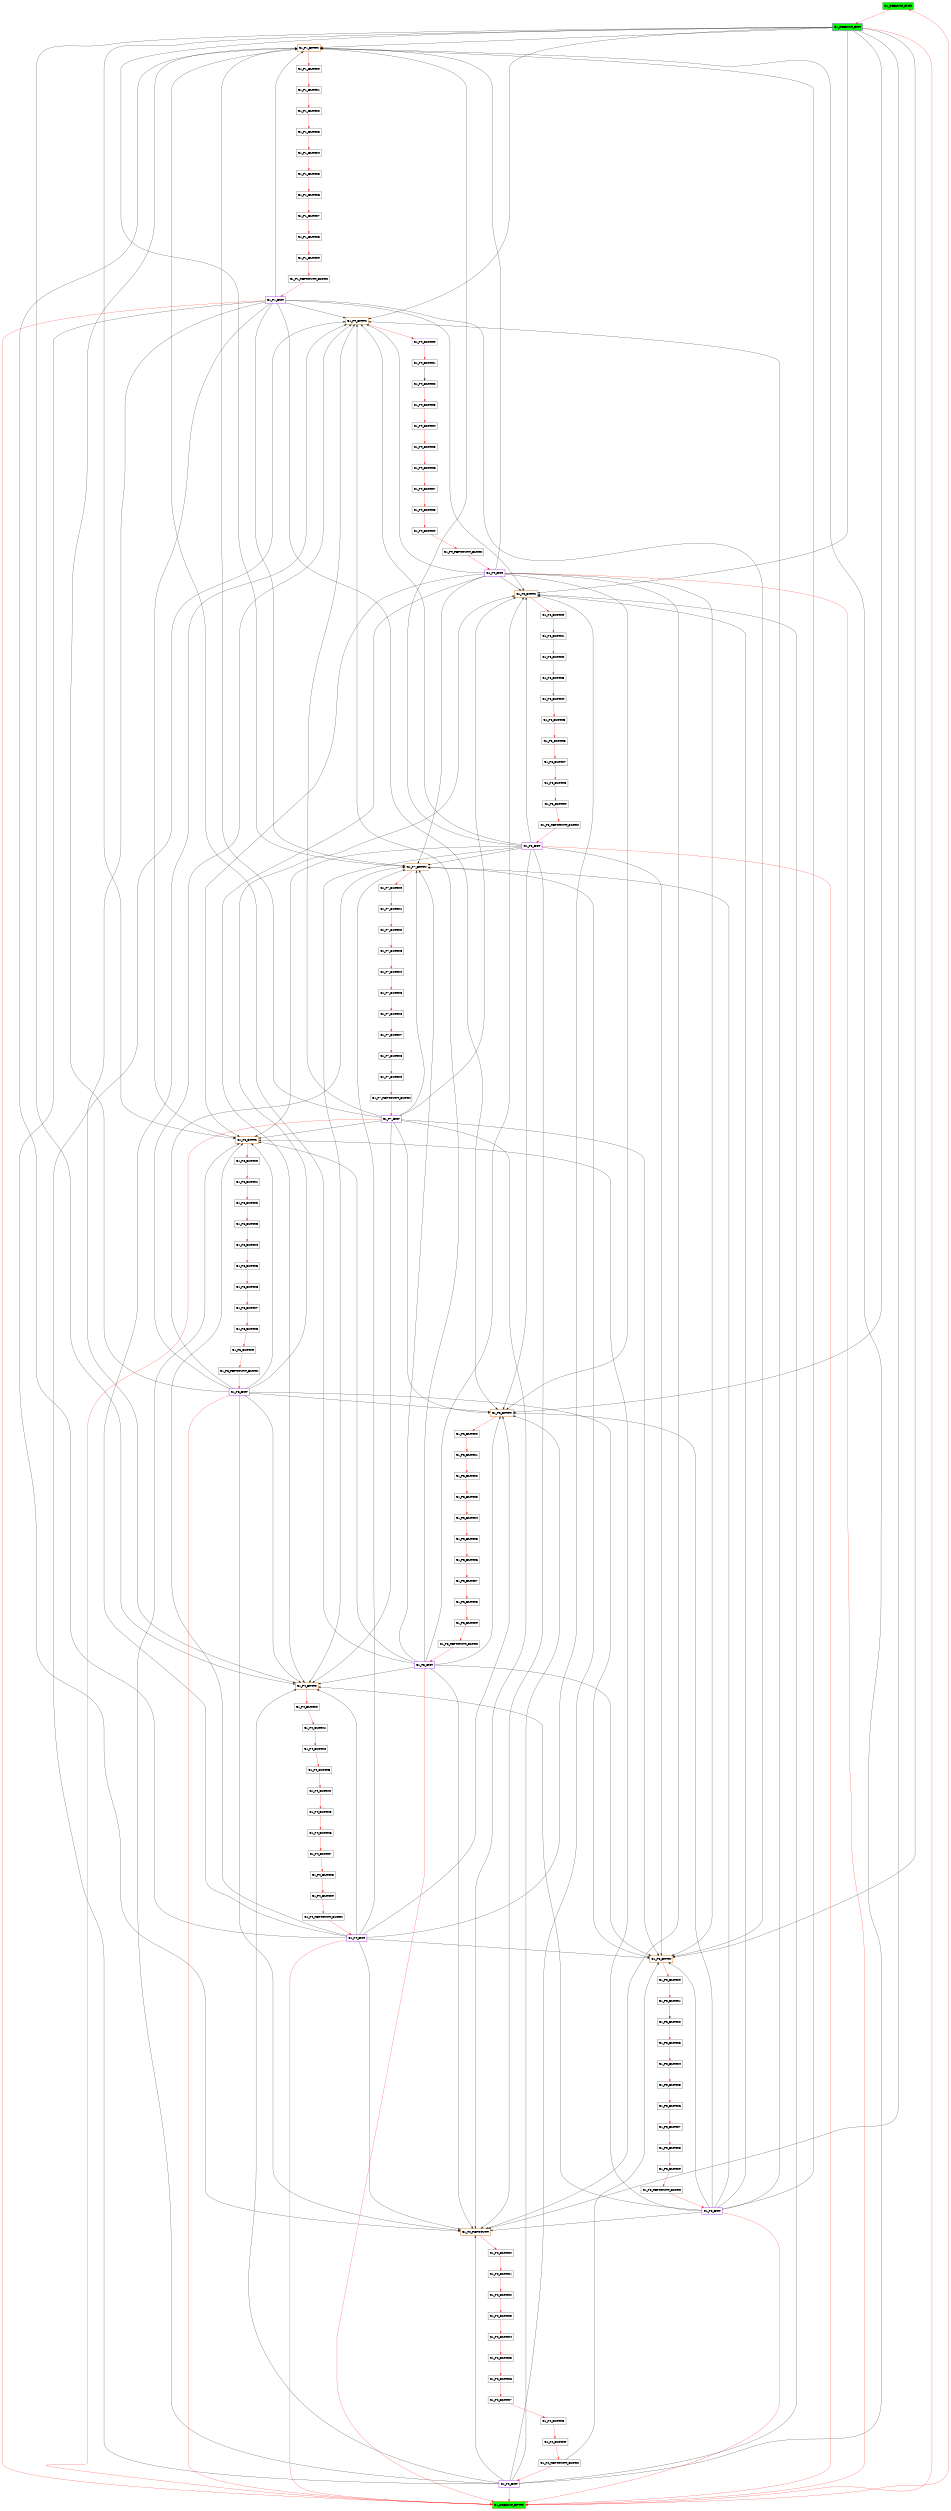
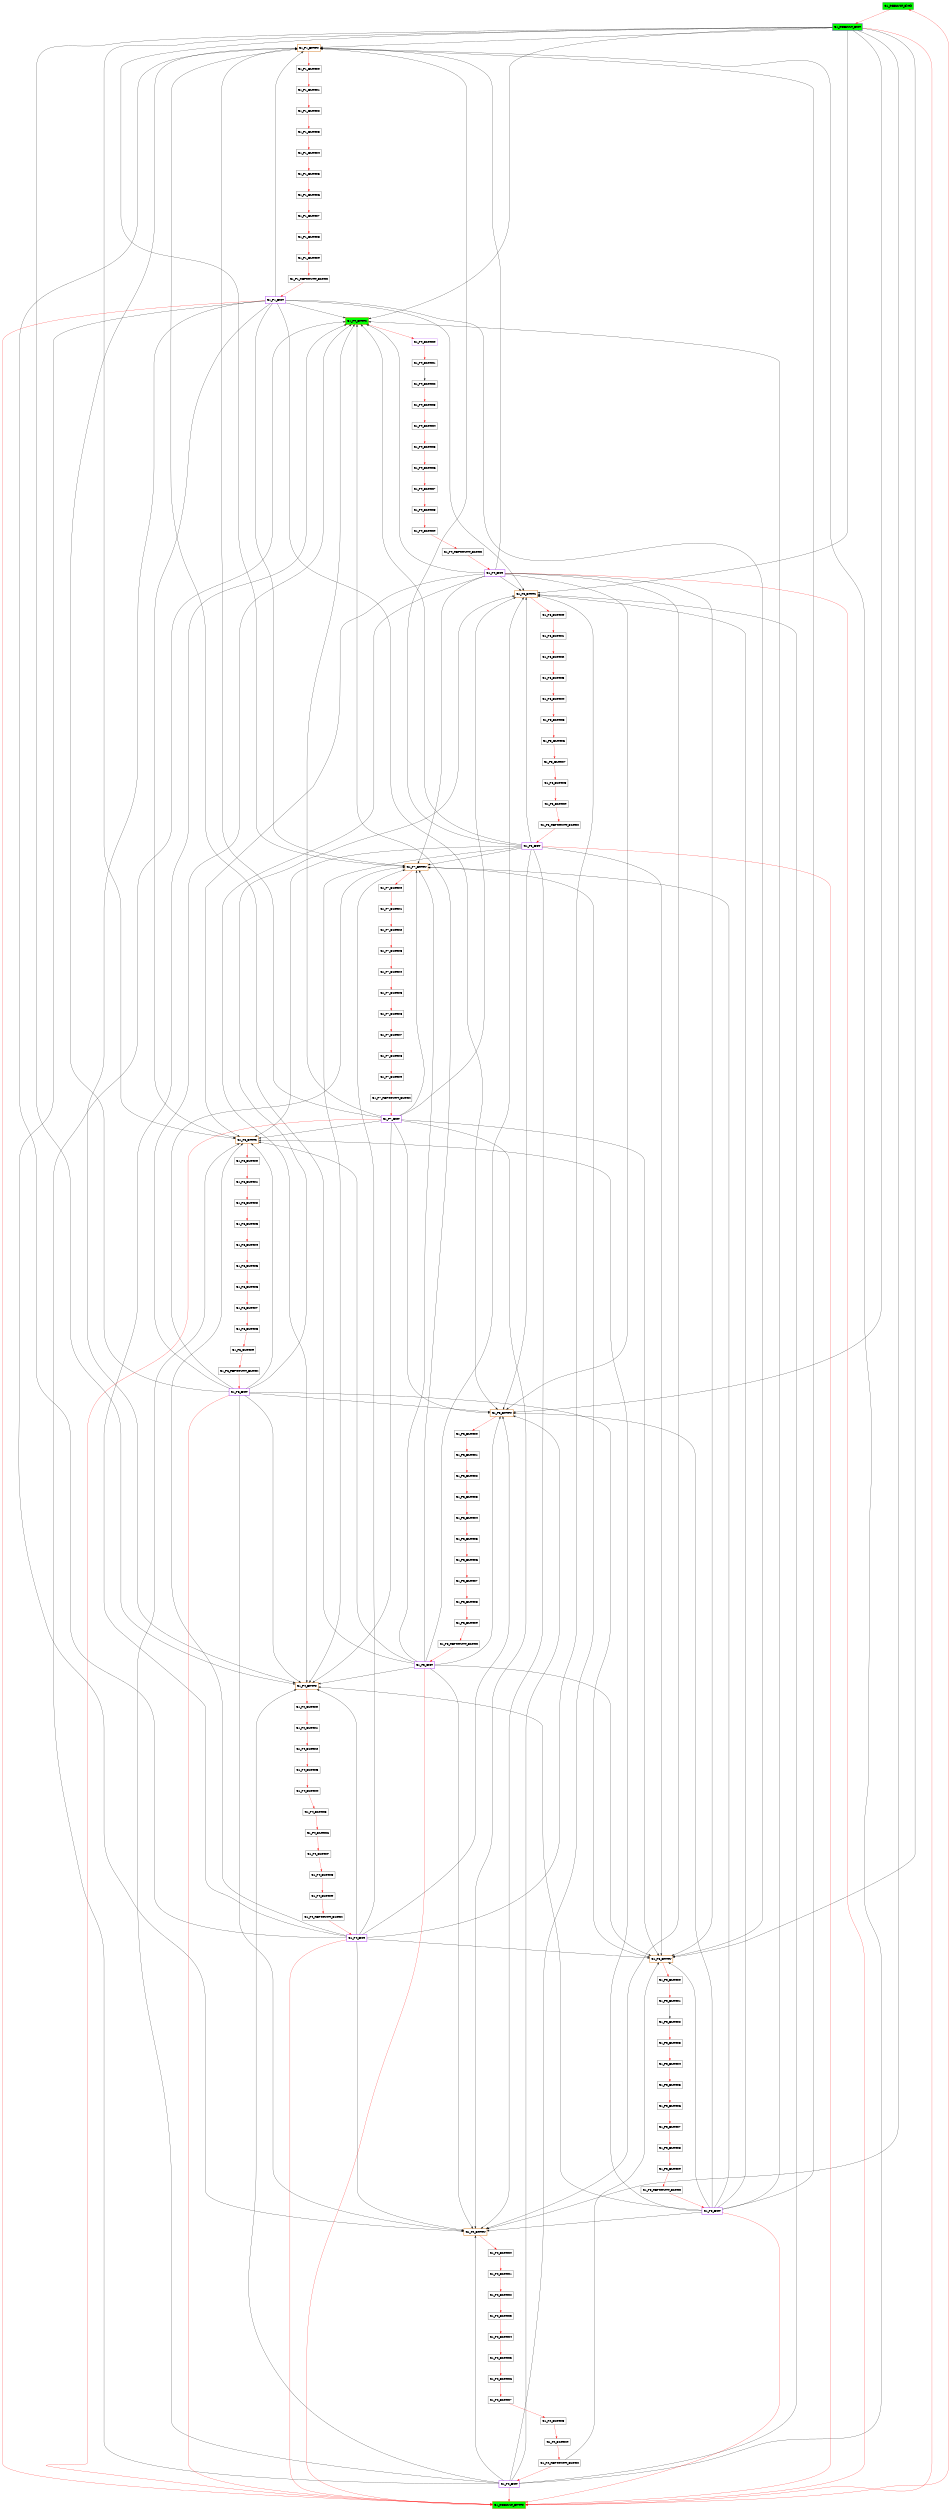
node "G1_P9_ENTRY": fillcolor white -> green
node "G1_P2_REPCOUNT": label "G1_P2_REPCOUNT" -> "G1_P2_ENTRY"
